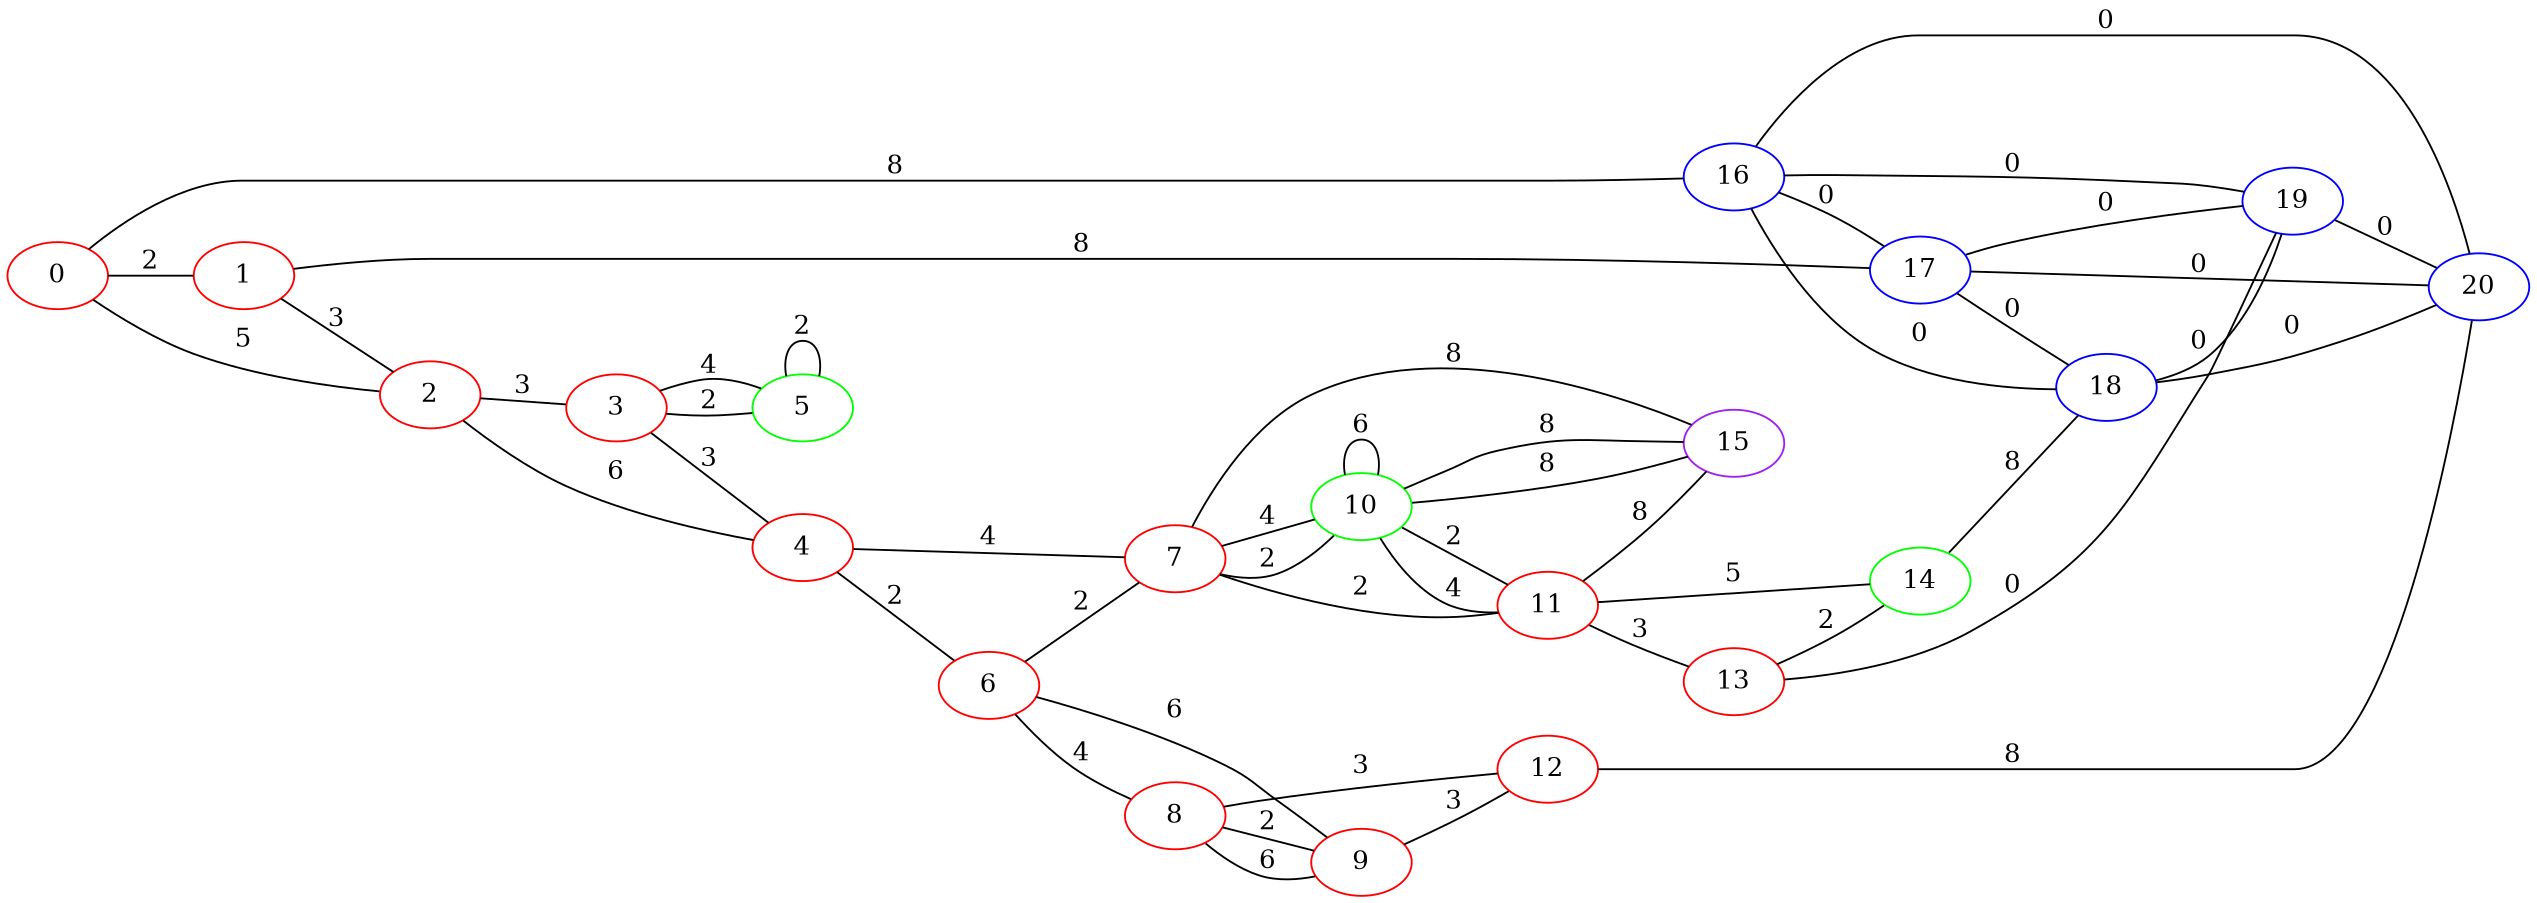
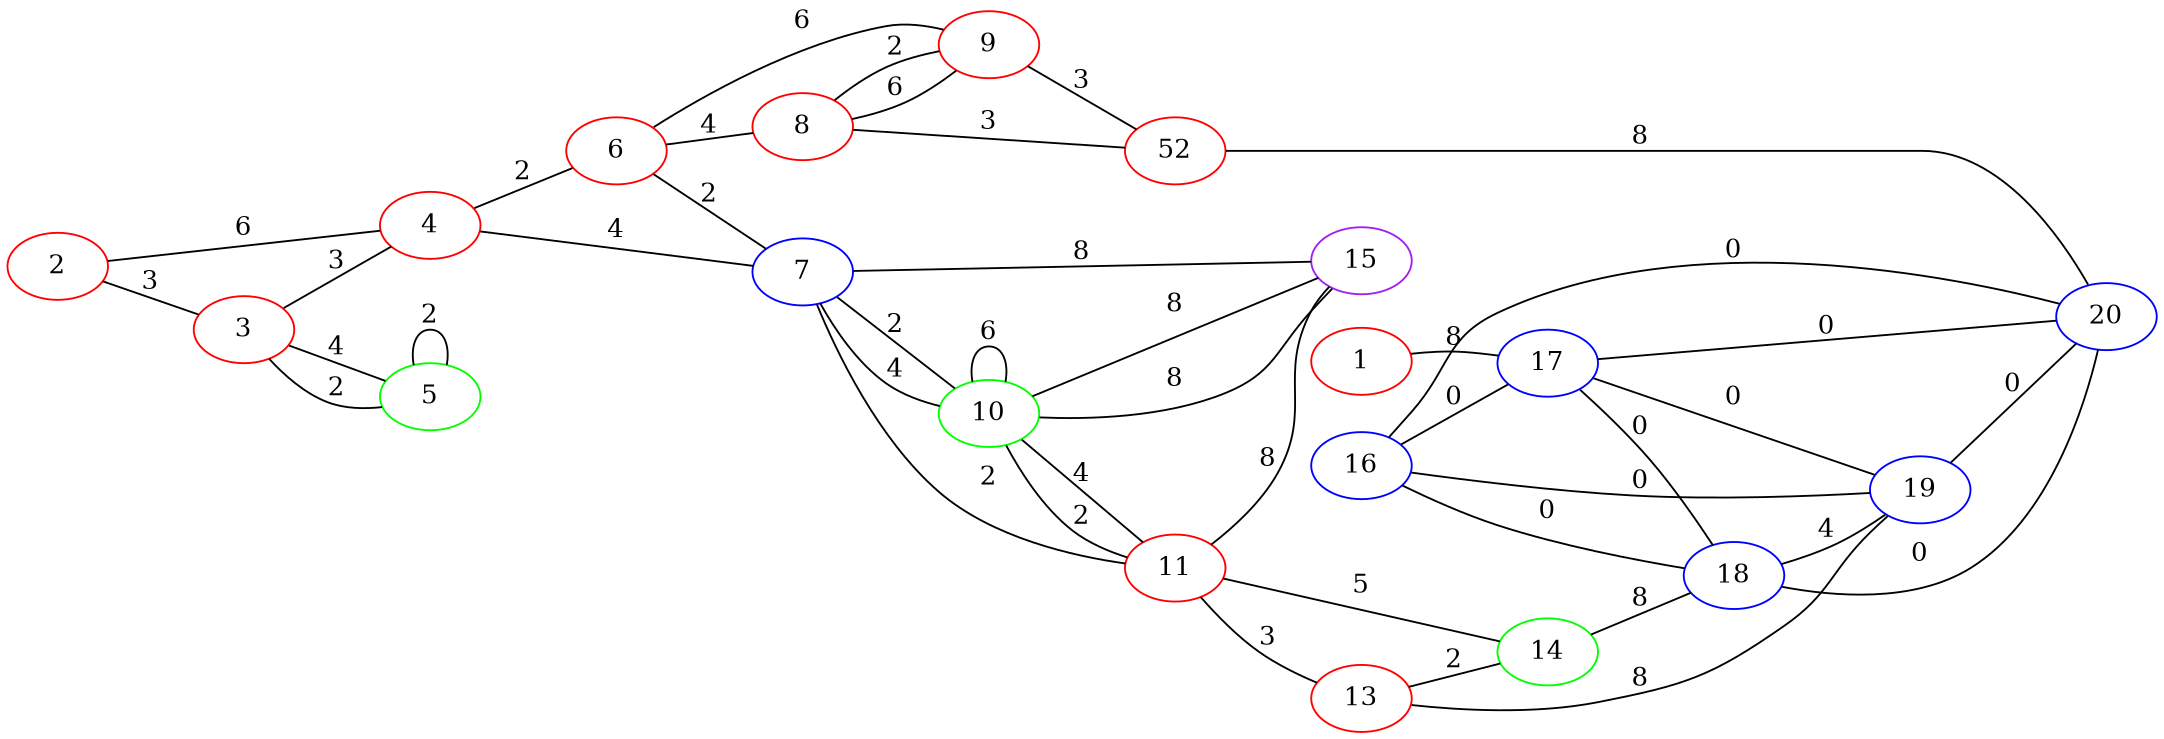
node "0": removed
edge "1" -- "2": removed, label "3"
edge "19" -- "18": label "0" -> "4"
node "7": color red -> blue
edge "19" -- "13": label "0" -> "8"
node "12": label "12" -> "52"
